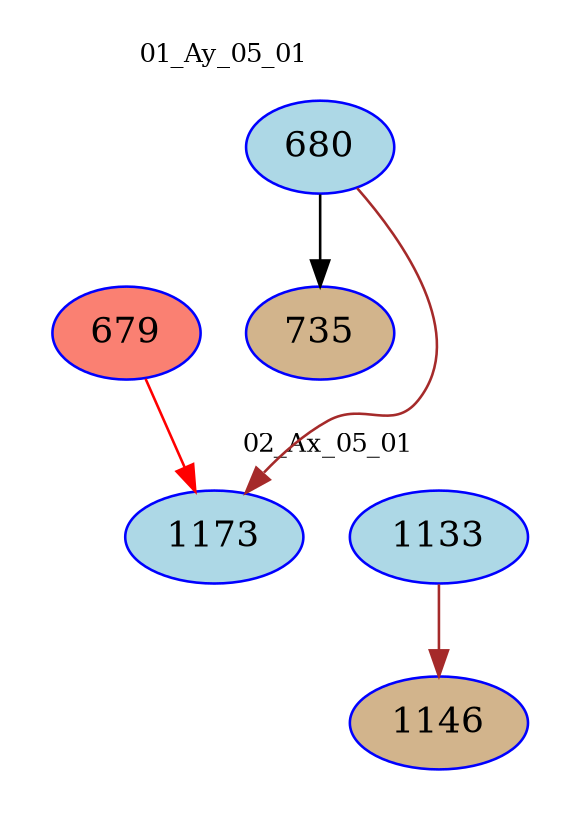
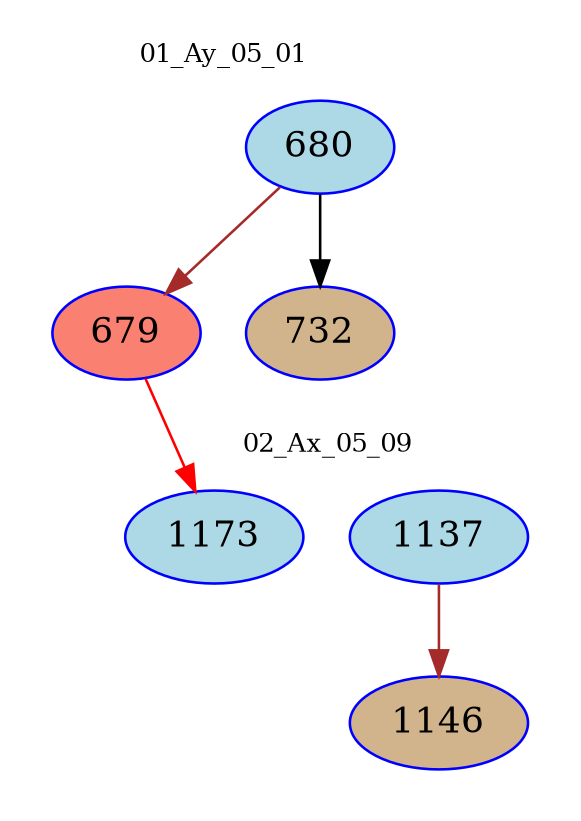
node "735": label "735" -> "732"
edge "680" -> "1173": now "680" -> "679"
cluster "02_Ax_05_01": label "02_Ax_05_01" -> "02_Ax_05_09"
node "1133": label "1133" -> "1137"
